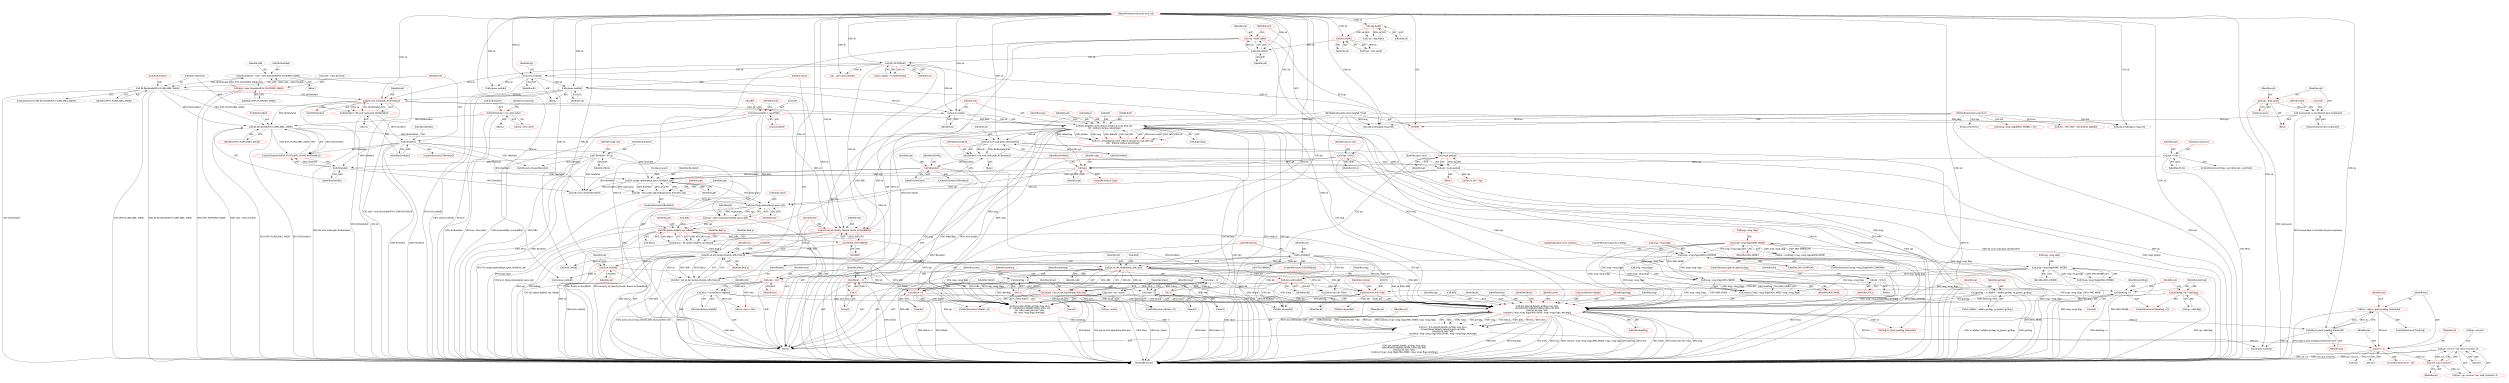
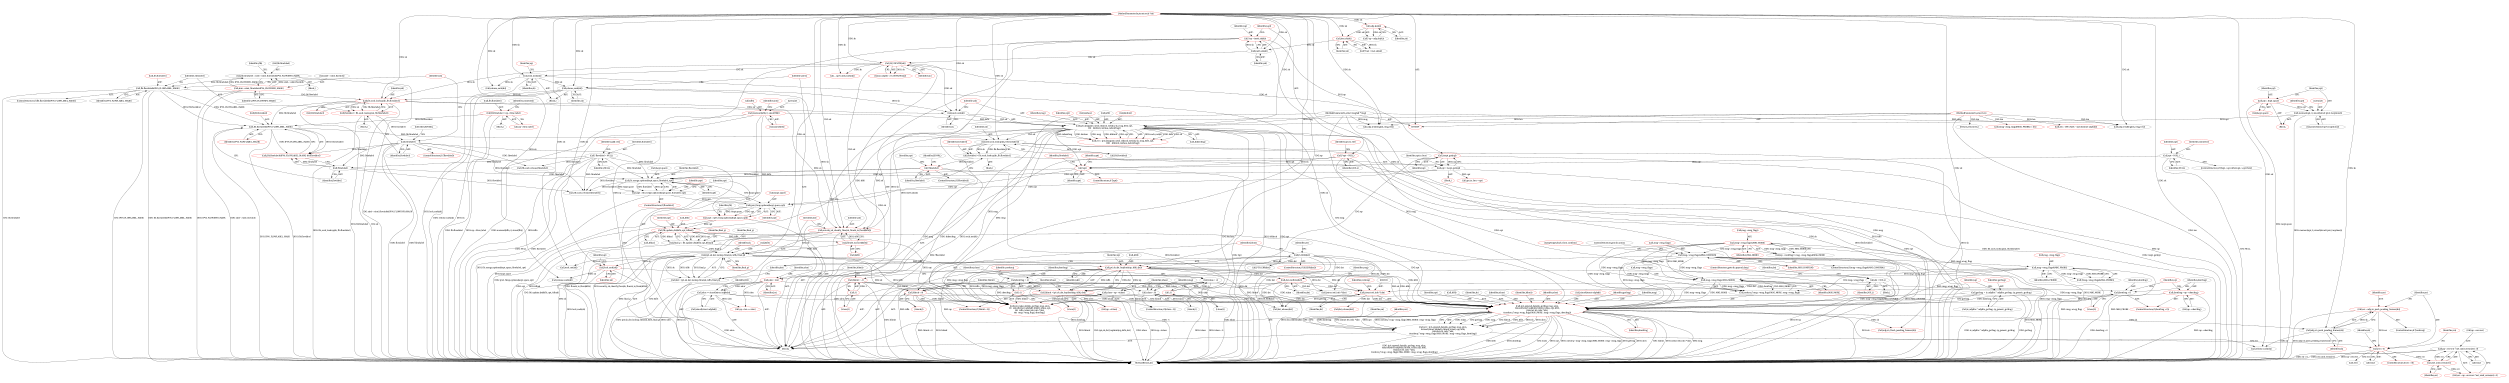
edge "(Call,*flowlabel = NULL)" -> "(Call,fl6_merge_options(&opt_space, flowlabel, opt))": added, label "DDG: flowlabel"
node "(ControlStructure,goto do_confirm;)": label "(ControlStructure,goto do_confirm;)" -> "(ControlStructure,goto do_xmit;)"
